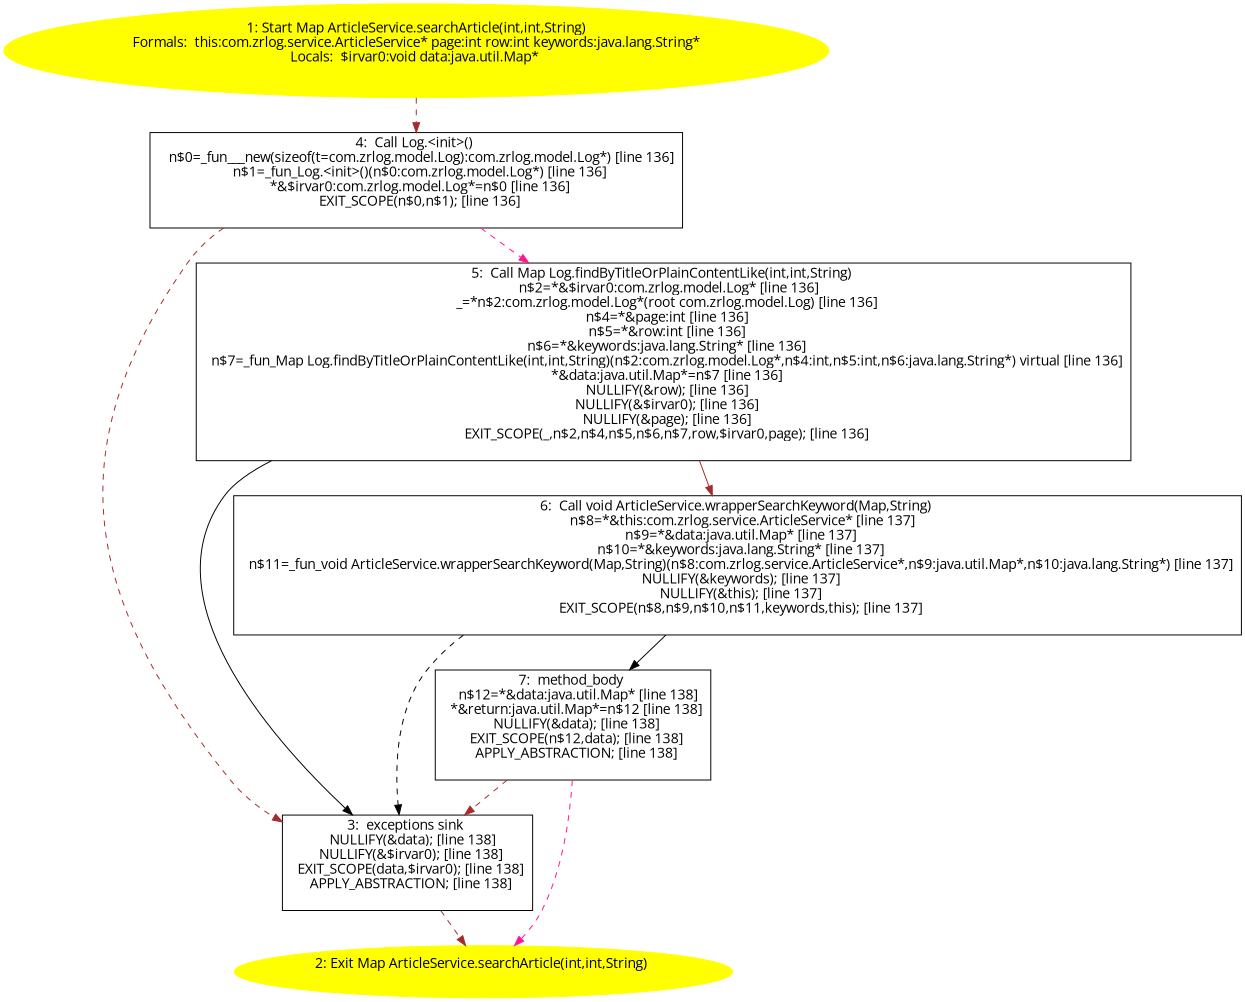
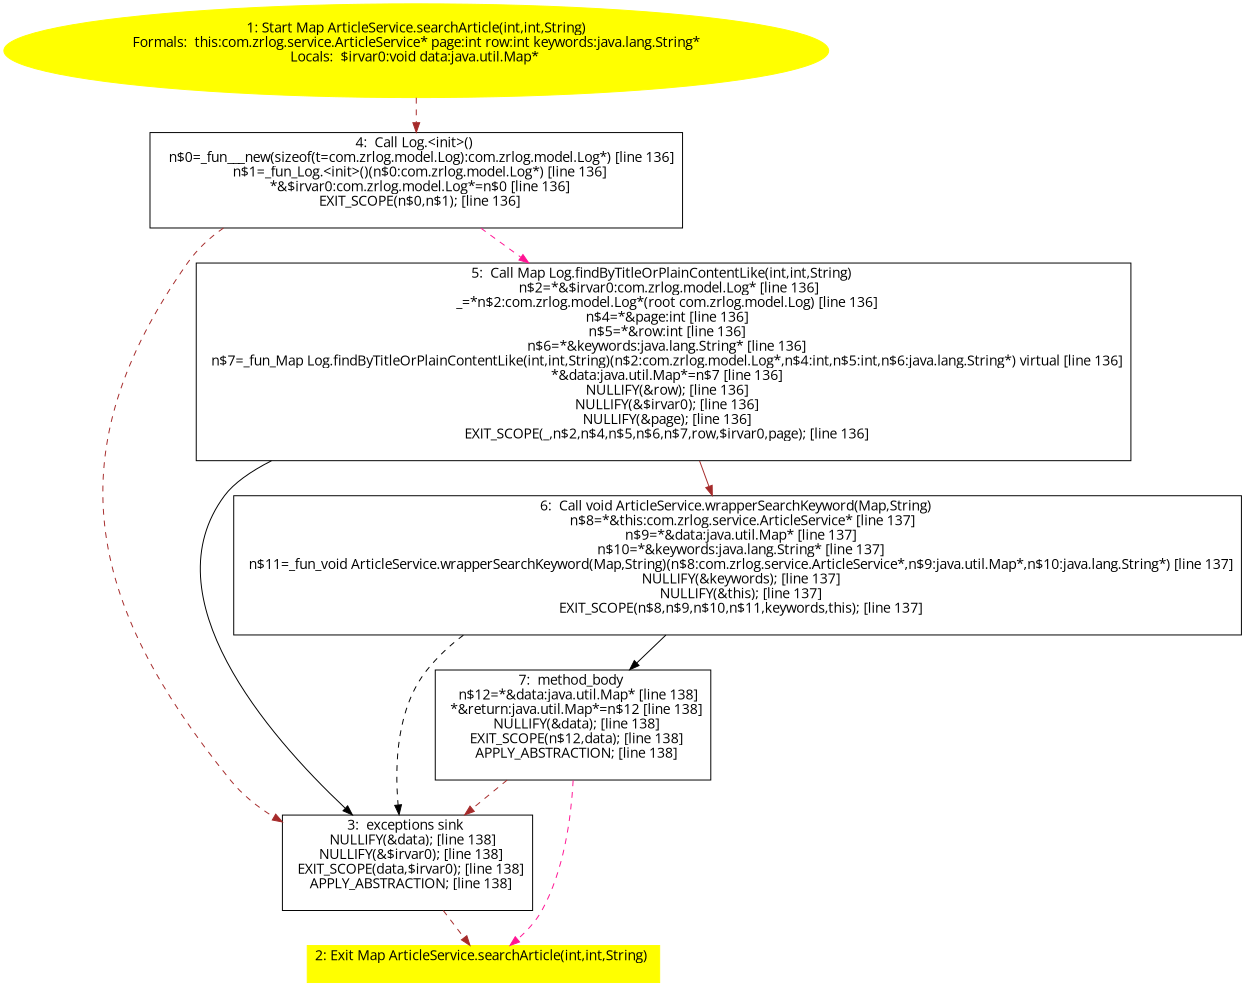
node "2: Exit Map ArticleService.searchArticle(int,int,String)": shape ellipse -> box
